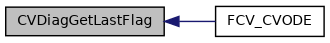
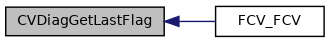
node "FCV_CVODE": label "FCV_CVODE" -> "FCV_FCV"
